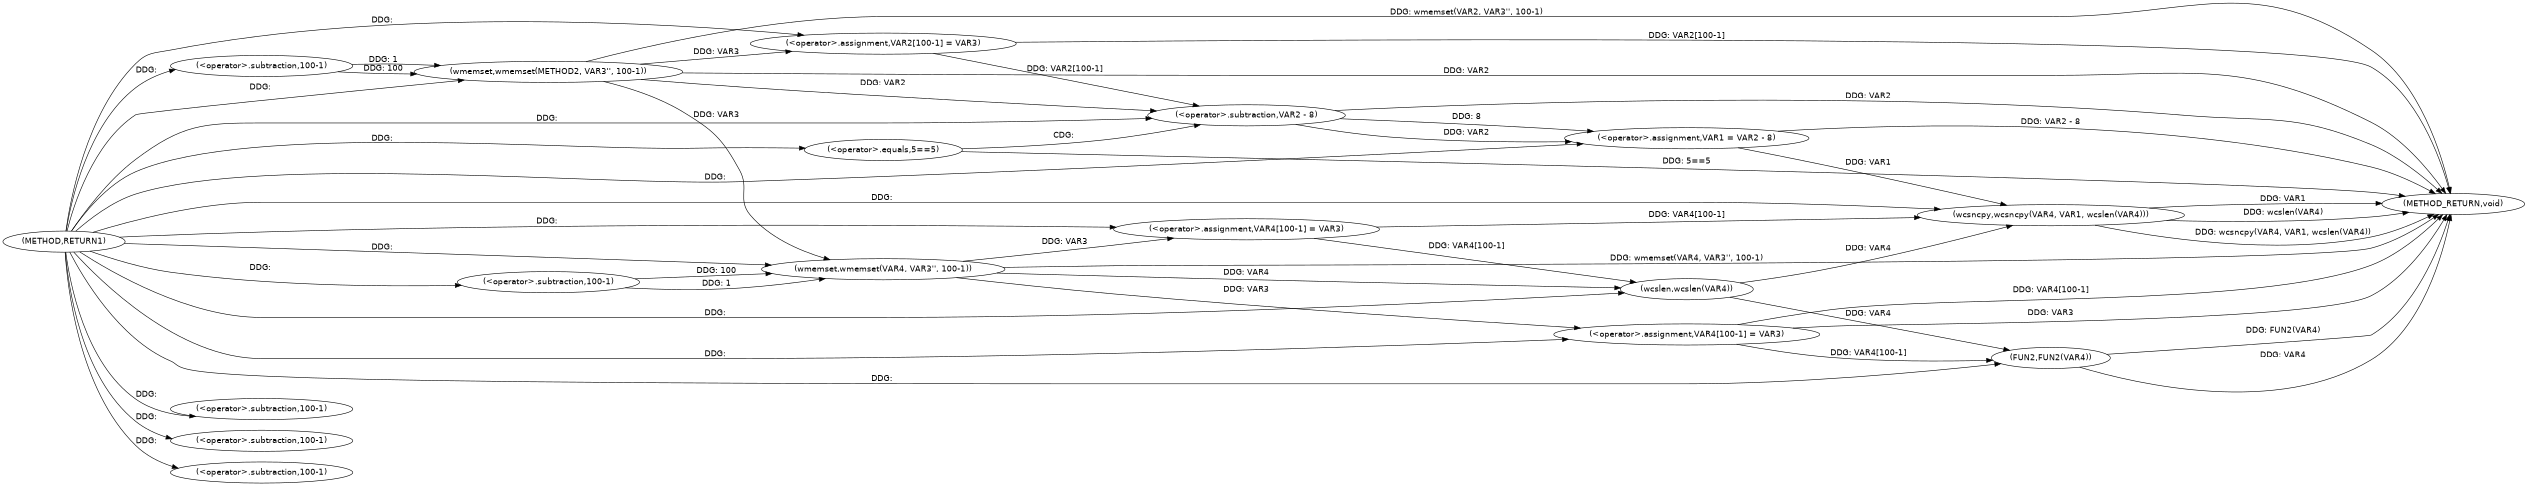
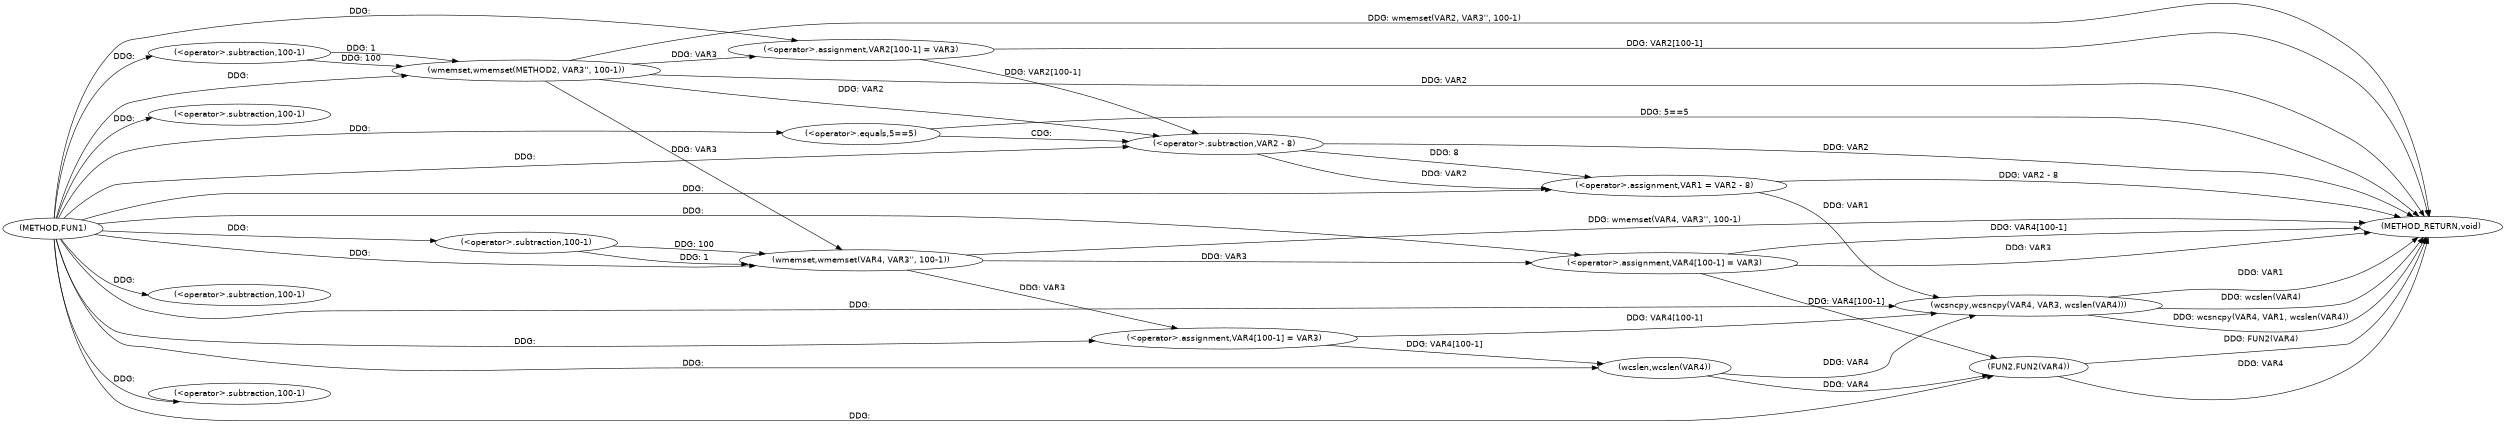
node "(wcsncpy,wcsncpy(VAR4, VAR1, wcslen(VAR4)))": label "(wcsncpy,wcsncpy(VAR4, VAR1, wcslen(VAR4)))" -> "(wcsncpy,wcsncpy(VAR4, VAR3, wcslen(VAR4)))"
node "(METHOD,RETURN1)": label "(METHOD,RETURN1)" -> "(METHOD,FUN1)"
edge "(wmemset,wmemset(VAR4, VAR3'', 100-1))" -> "(wcslen,wcslen(VAR4))": removed, label "DDG: VAR4"
